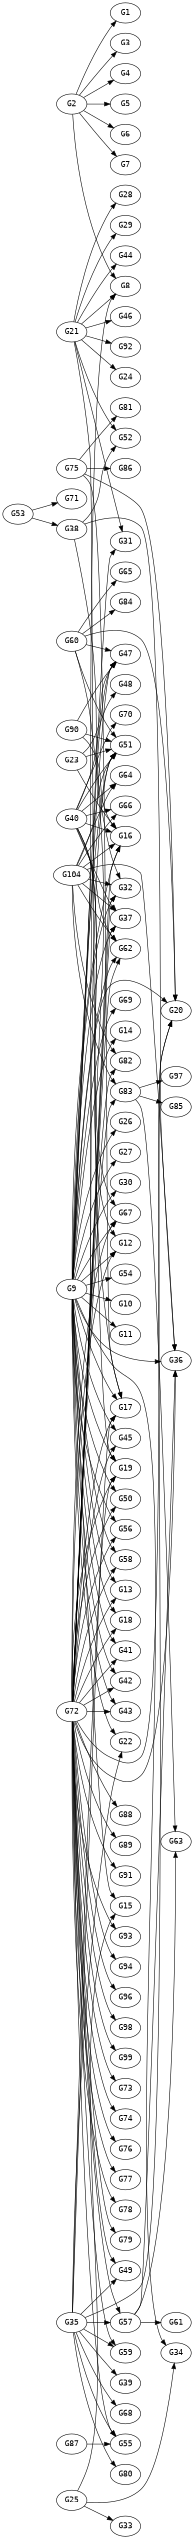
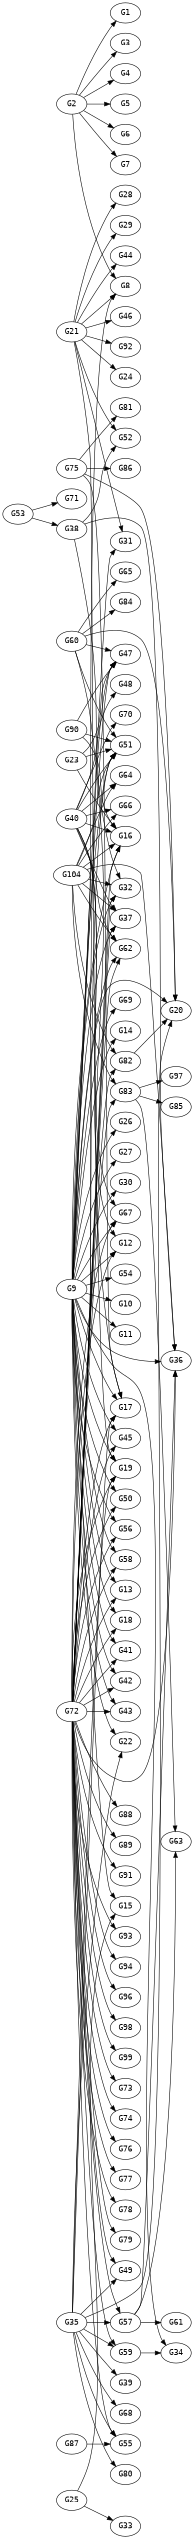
edge "G72" -> "G20": now "G82" -> "G20"
edge "G25" -> "G34": now "G59" -> "G34"
